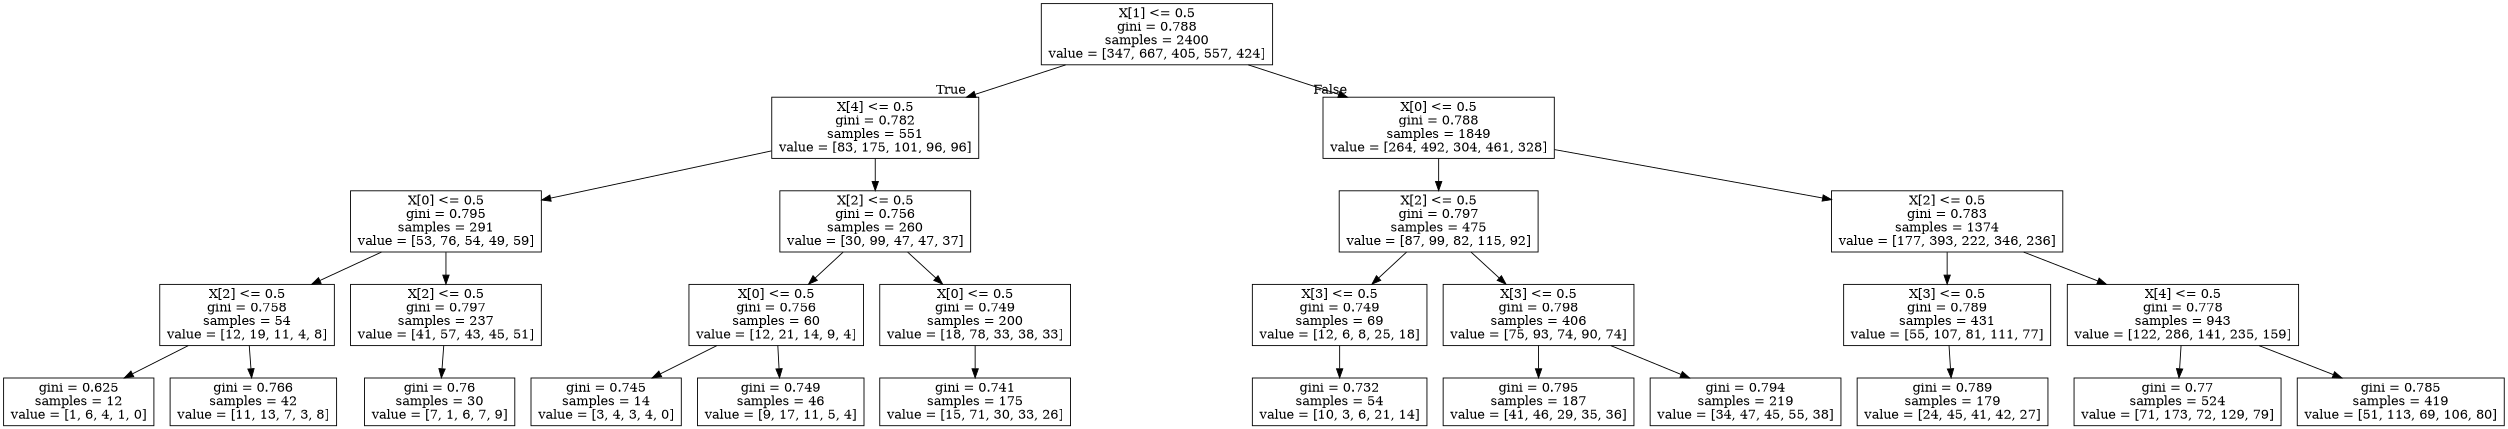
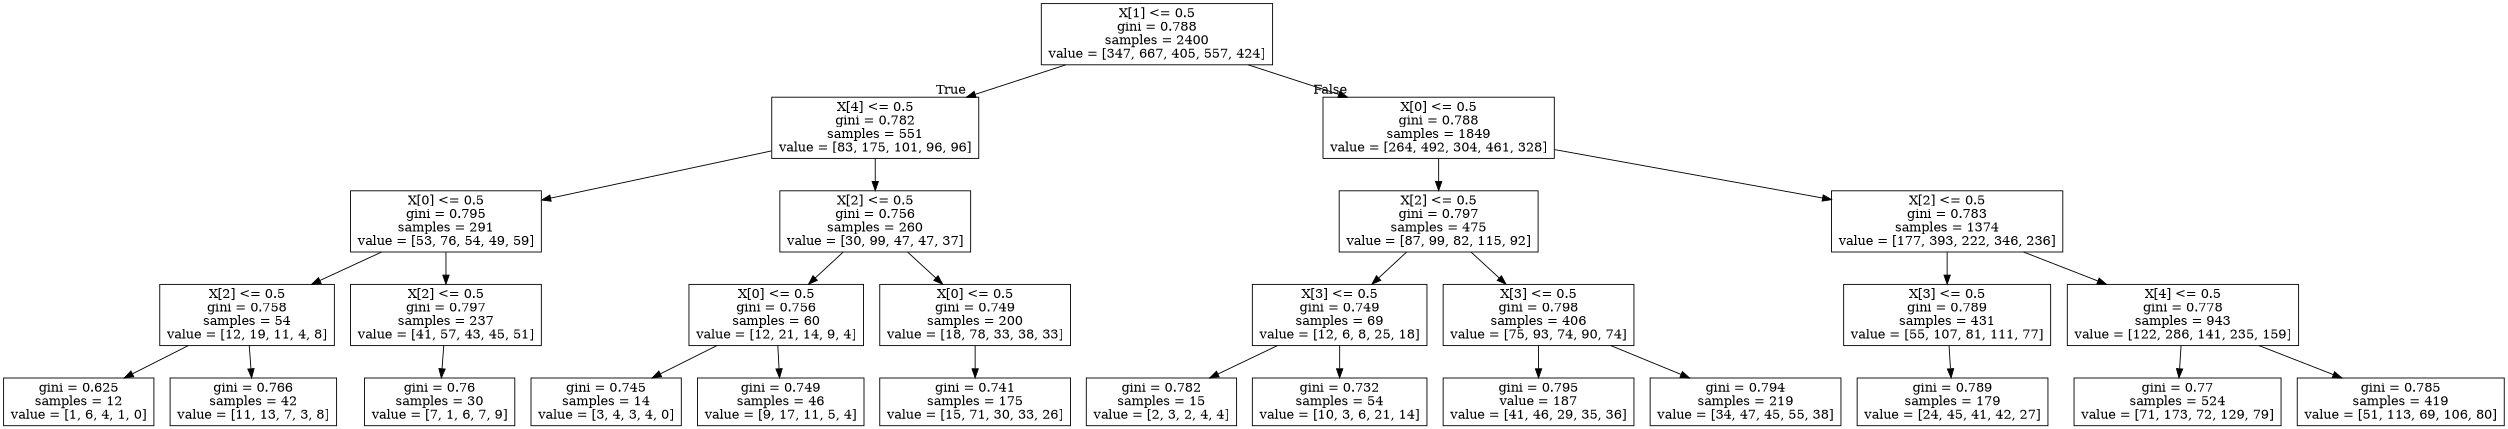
node "gini = 0.782 samples = 15 value = [2, 3, 2, 4, 4]": added
node "gini = 0.795 samples = 187 value = [41, 46, 29, 35, 36]": label "gini = 0.795 samples = 187 value = [41, 46, 29, 35, 36]" -> "gini = 0.795 value = 187 value = [41, 46, 29, 35, 36]"
